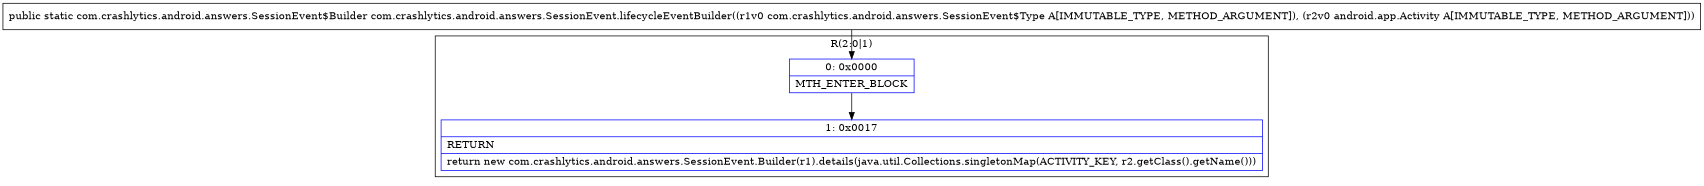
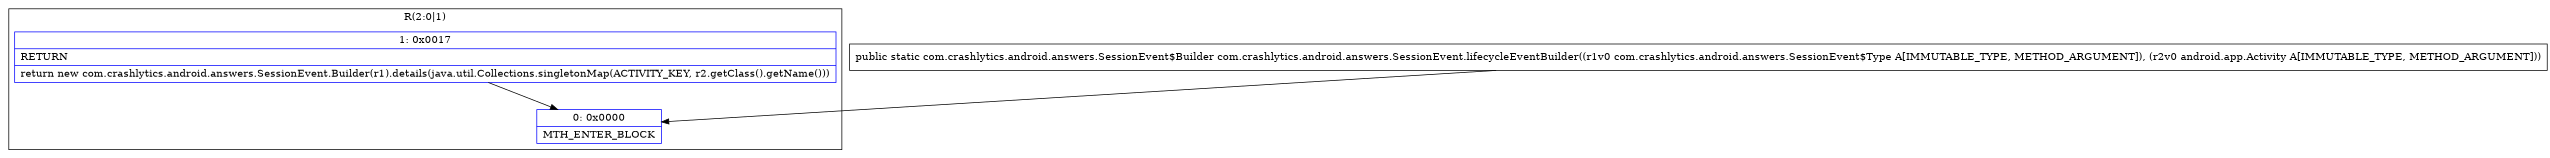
edge "0: 0x0000" -> "1: 0x0017": reversed
